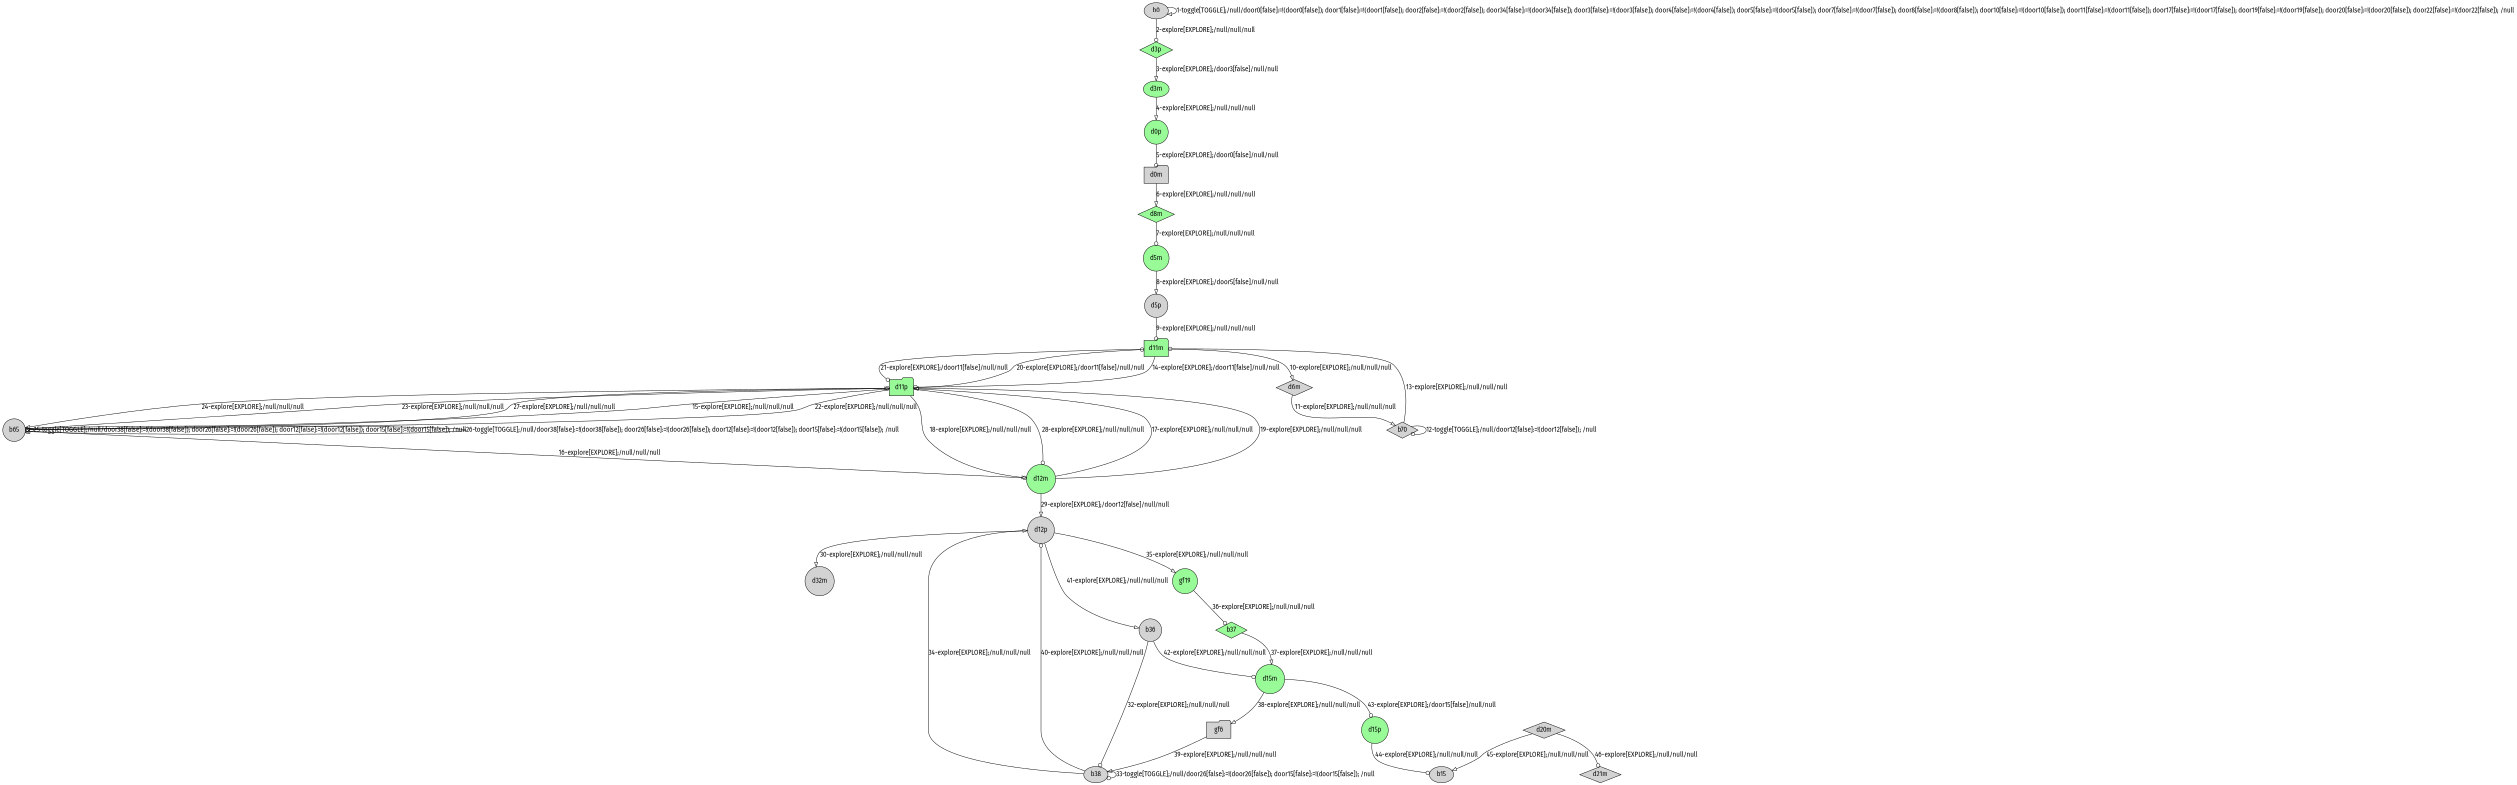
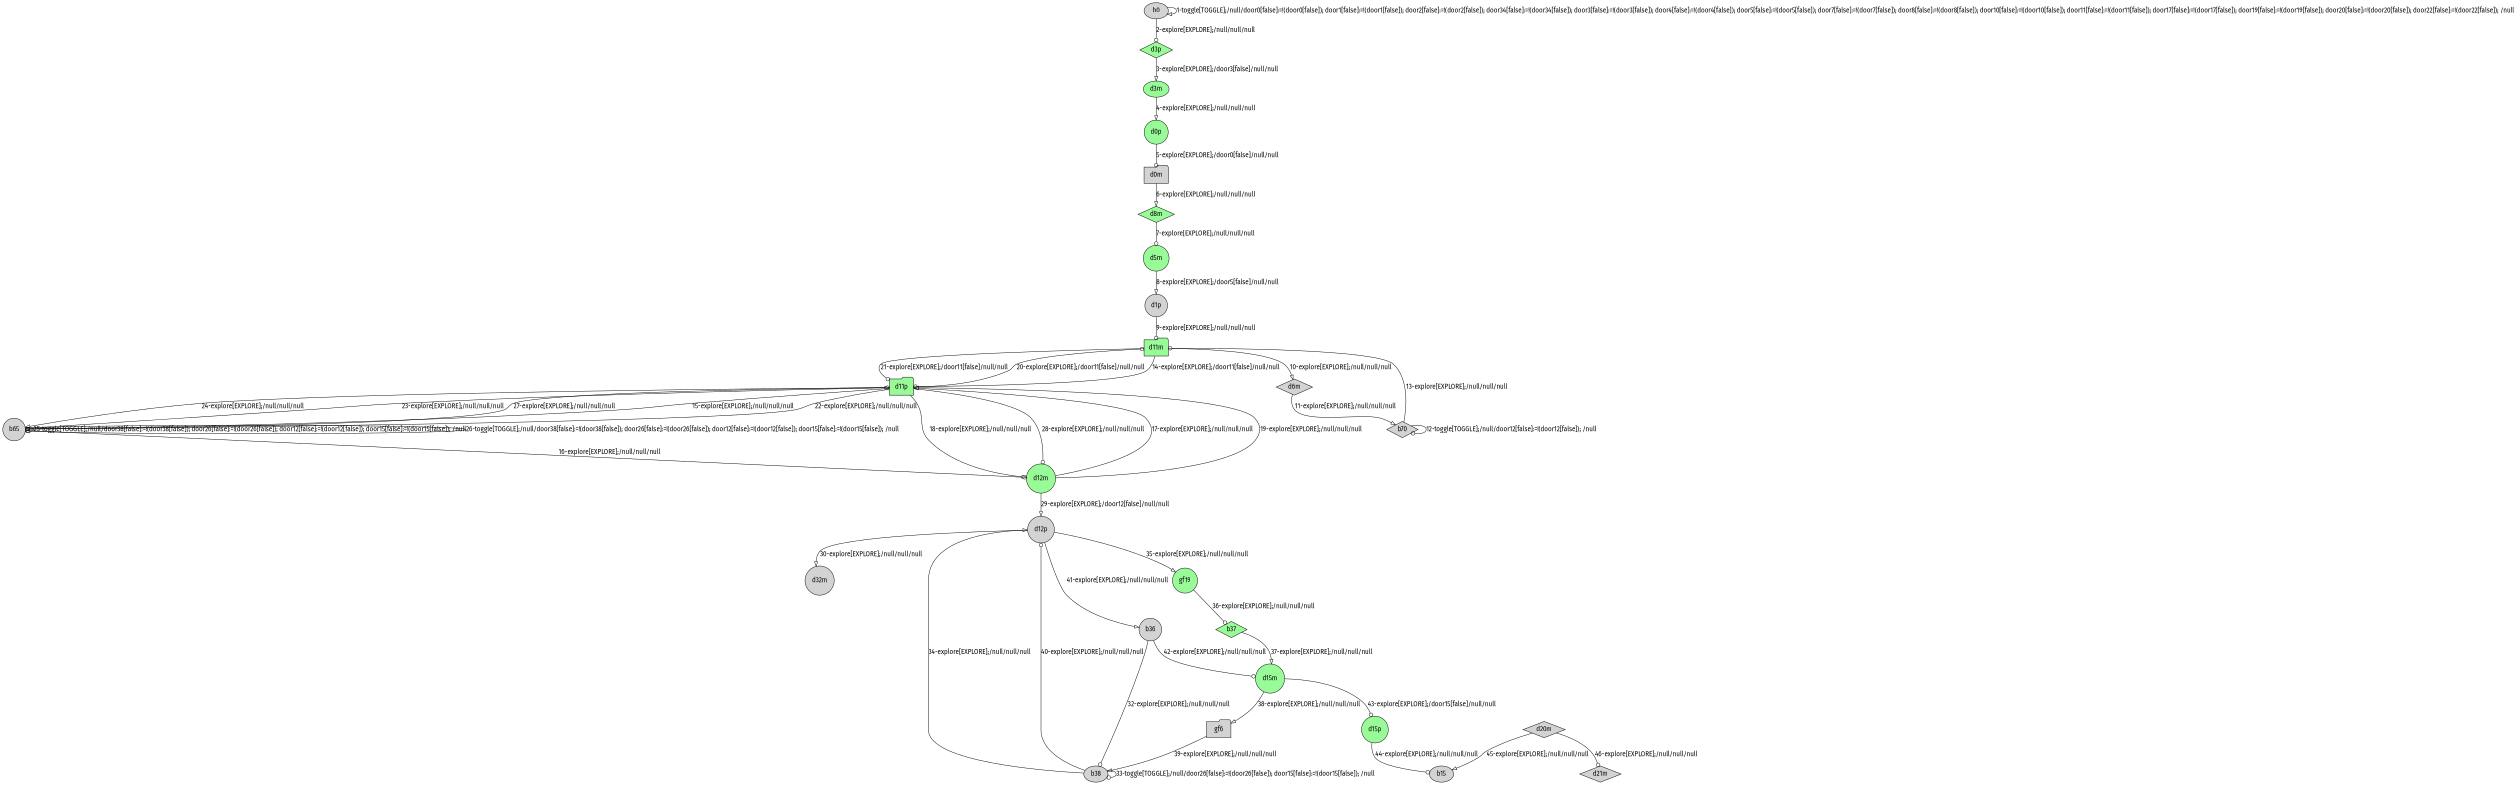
node "d5p": label "d5p" -> "d1p"
